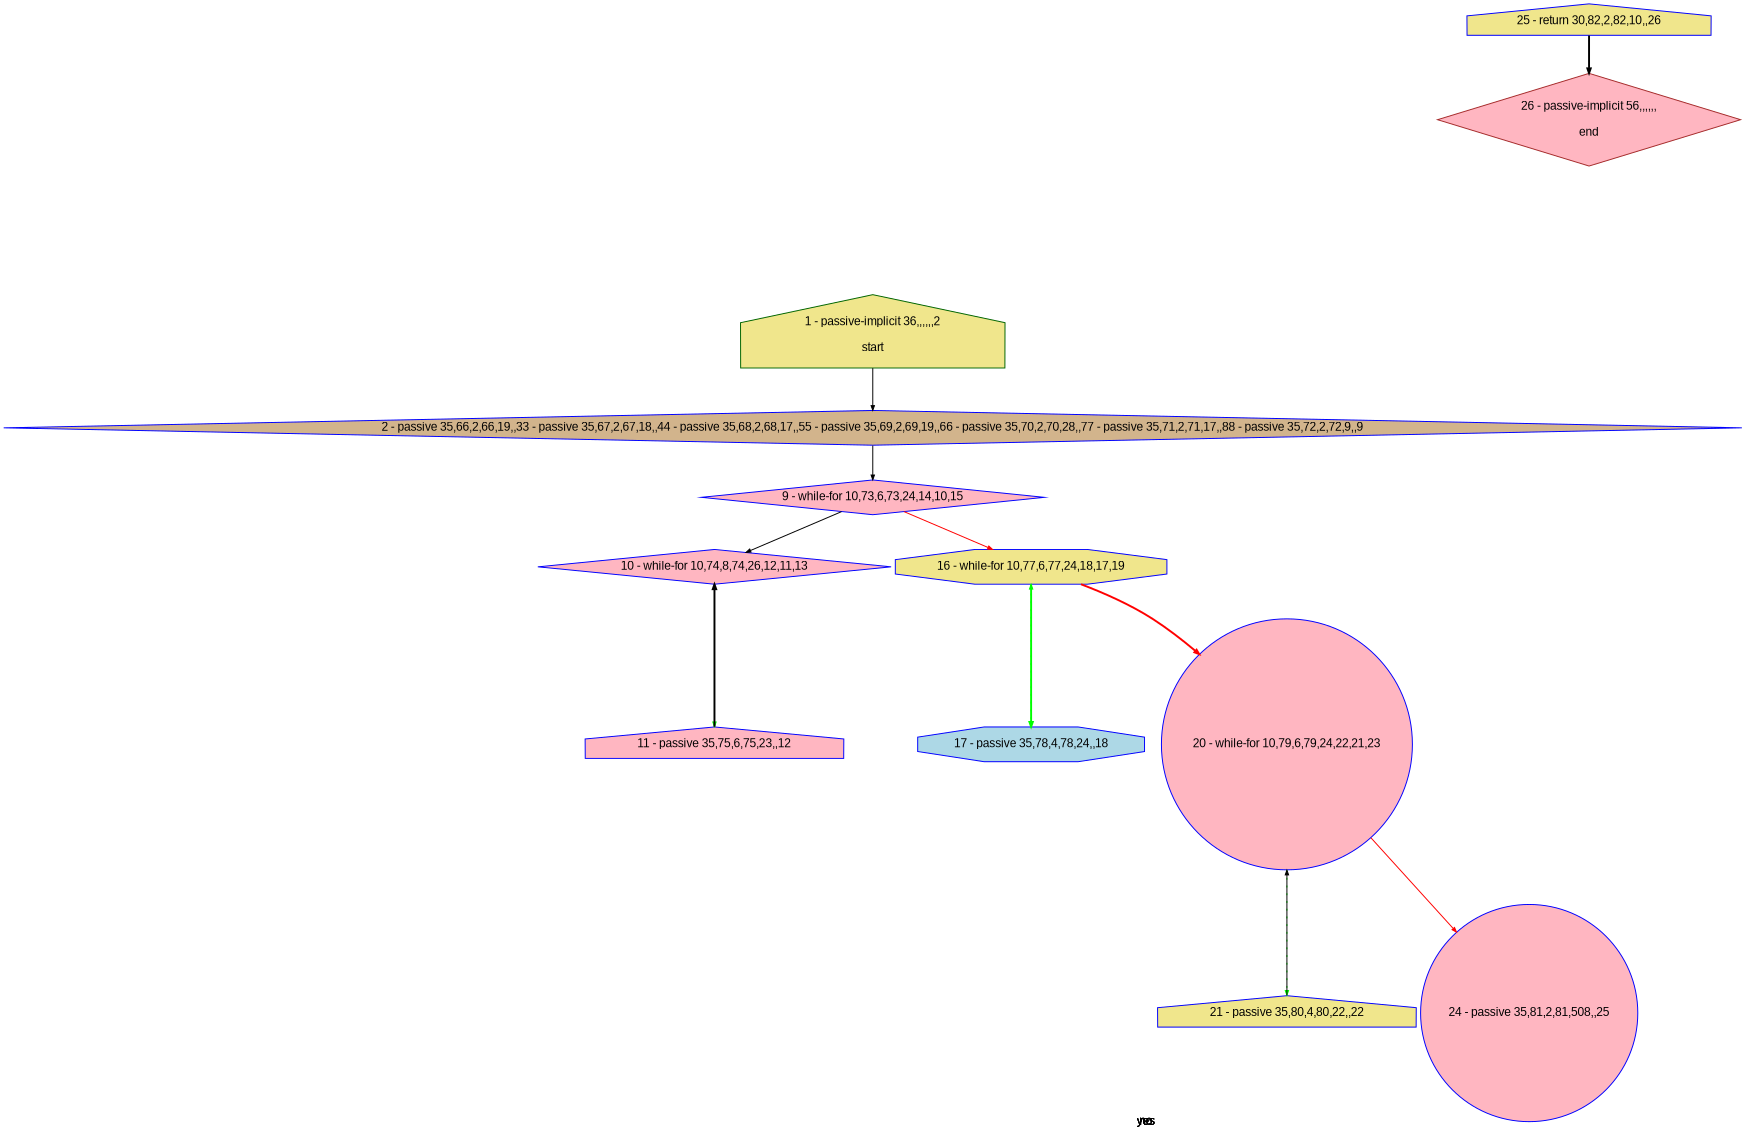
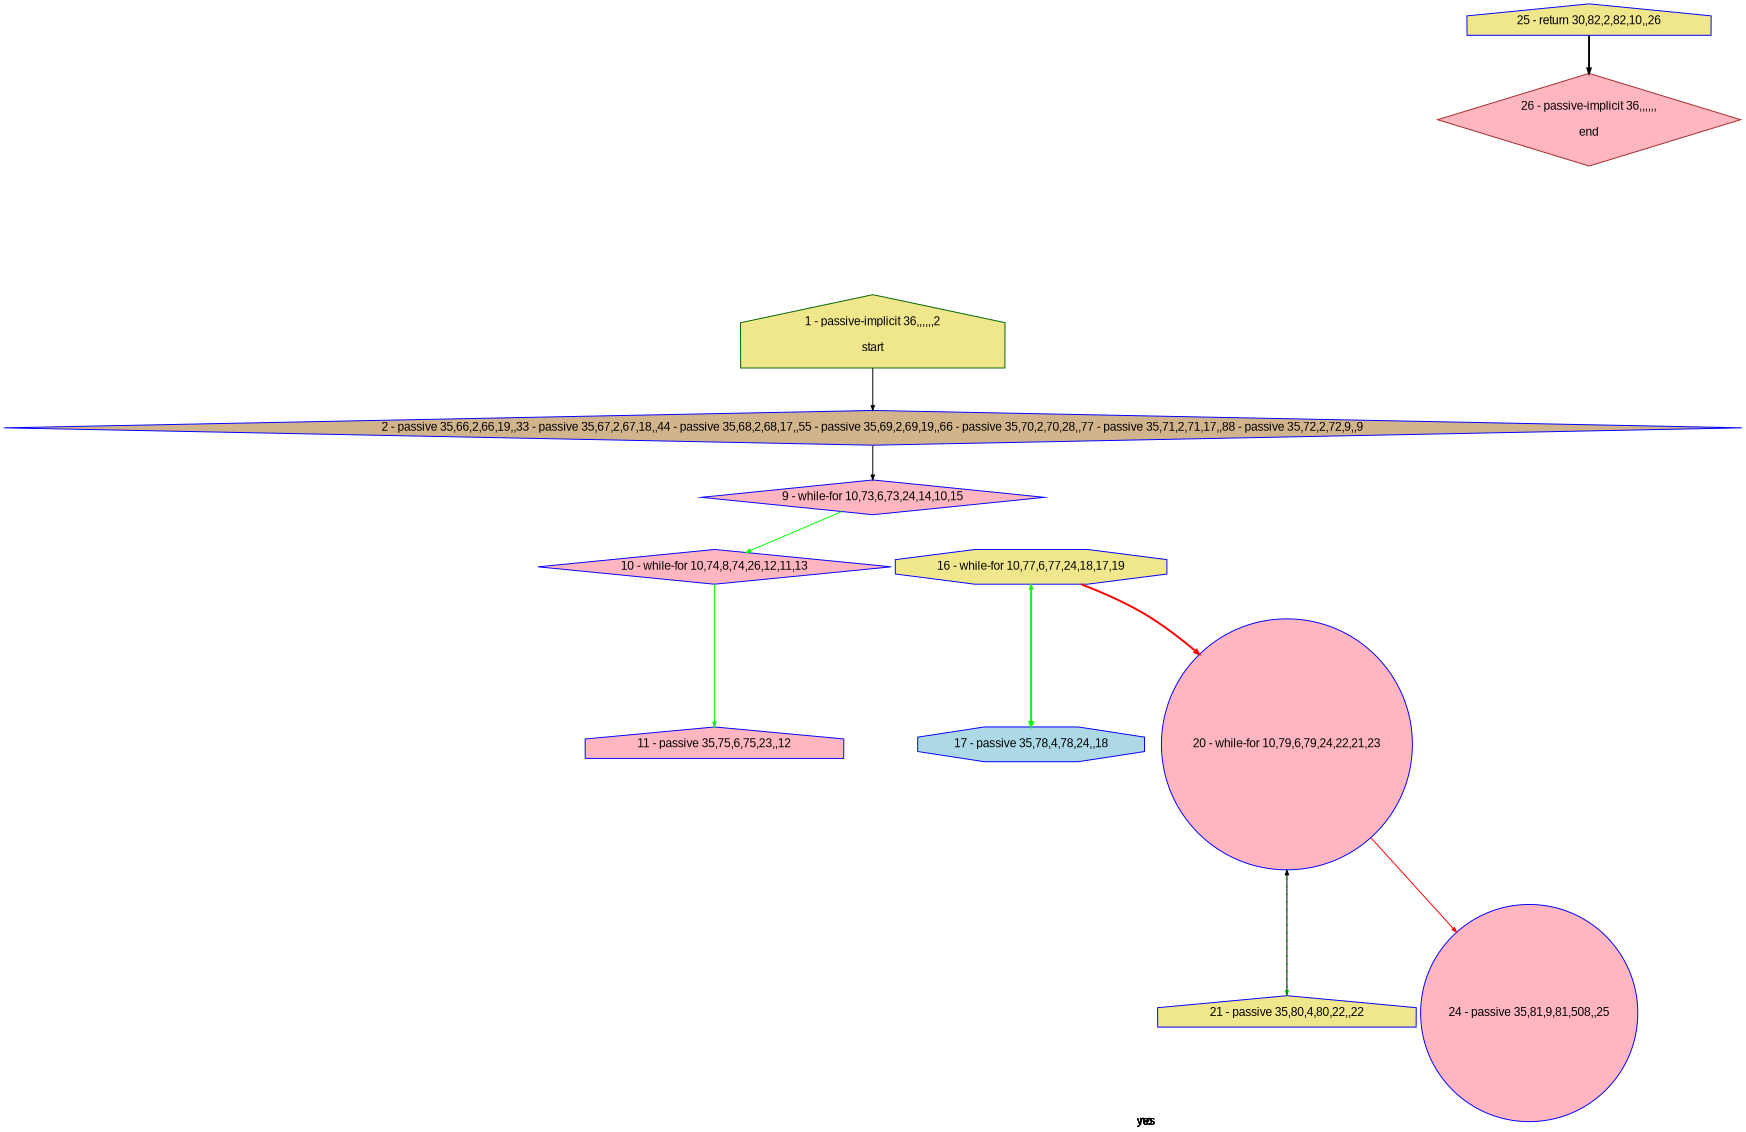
node "26 - passive-implicit 56,,,,,, end": label "26 - passive-implicit 56,,,,,, end" -> "26 - passive-implicit 36,,,,,, end"
edge "9 - while-for 10,73,6,73,24,14,10,15" -> "16 - while-for 10,77,6,77,24,18,17,19": removed
edge "9 - while-for 10,73,6,73,24,14,10,15" -> "10 - while-for 10,74,8,74,26,12,11,13": color #000000 -> #00ff00
edge "11 - passive 35,75,6,75,23,,12" -> "10 - while-for 10,74,8,74,26,12,11,13": removed
node "24 - passive 35,81,2,81,508,,25": label "24 - passive 35,81,2,81,508,,25" -> "24 - passive 35,81,9,81,508,,25"
